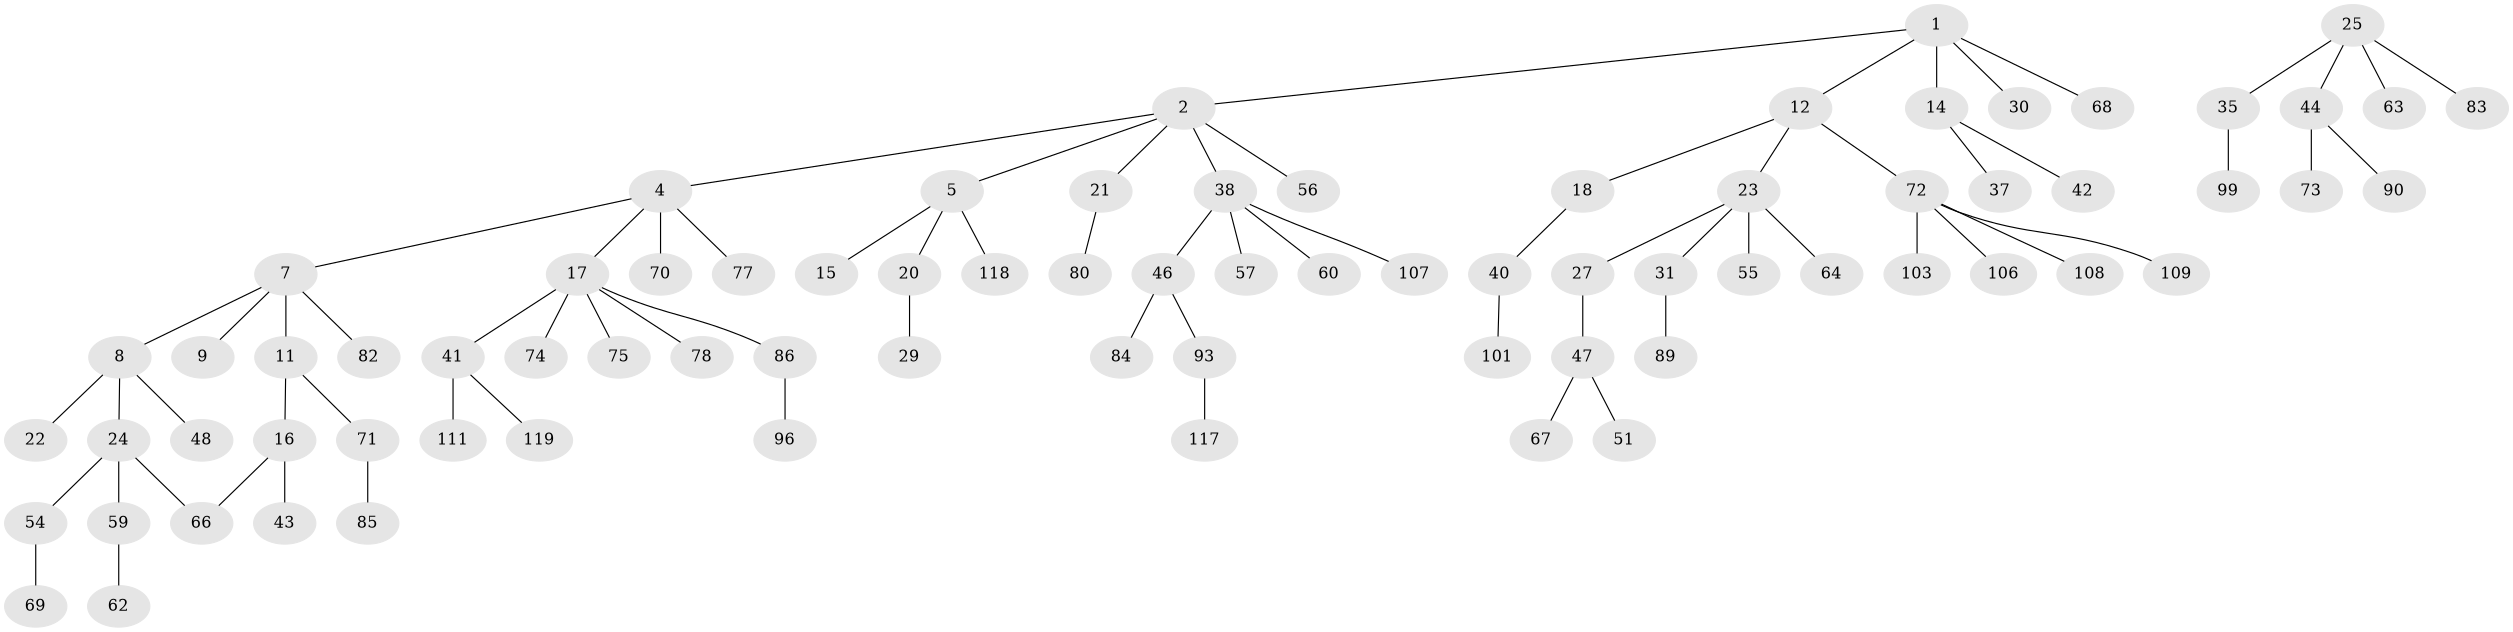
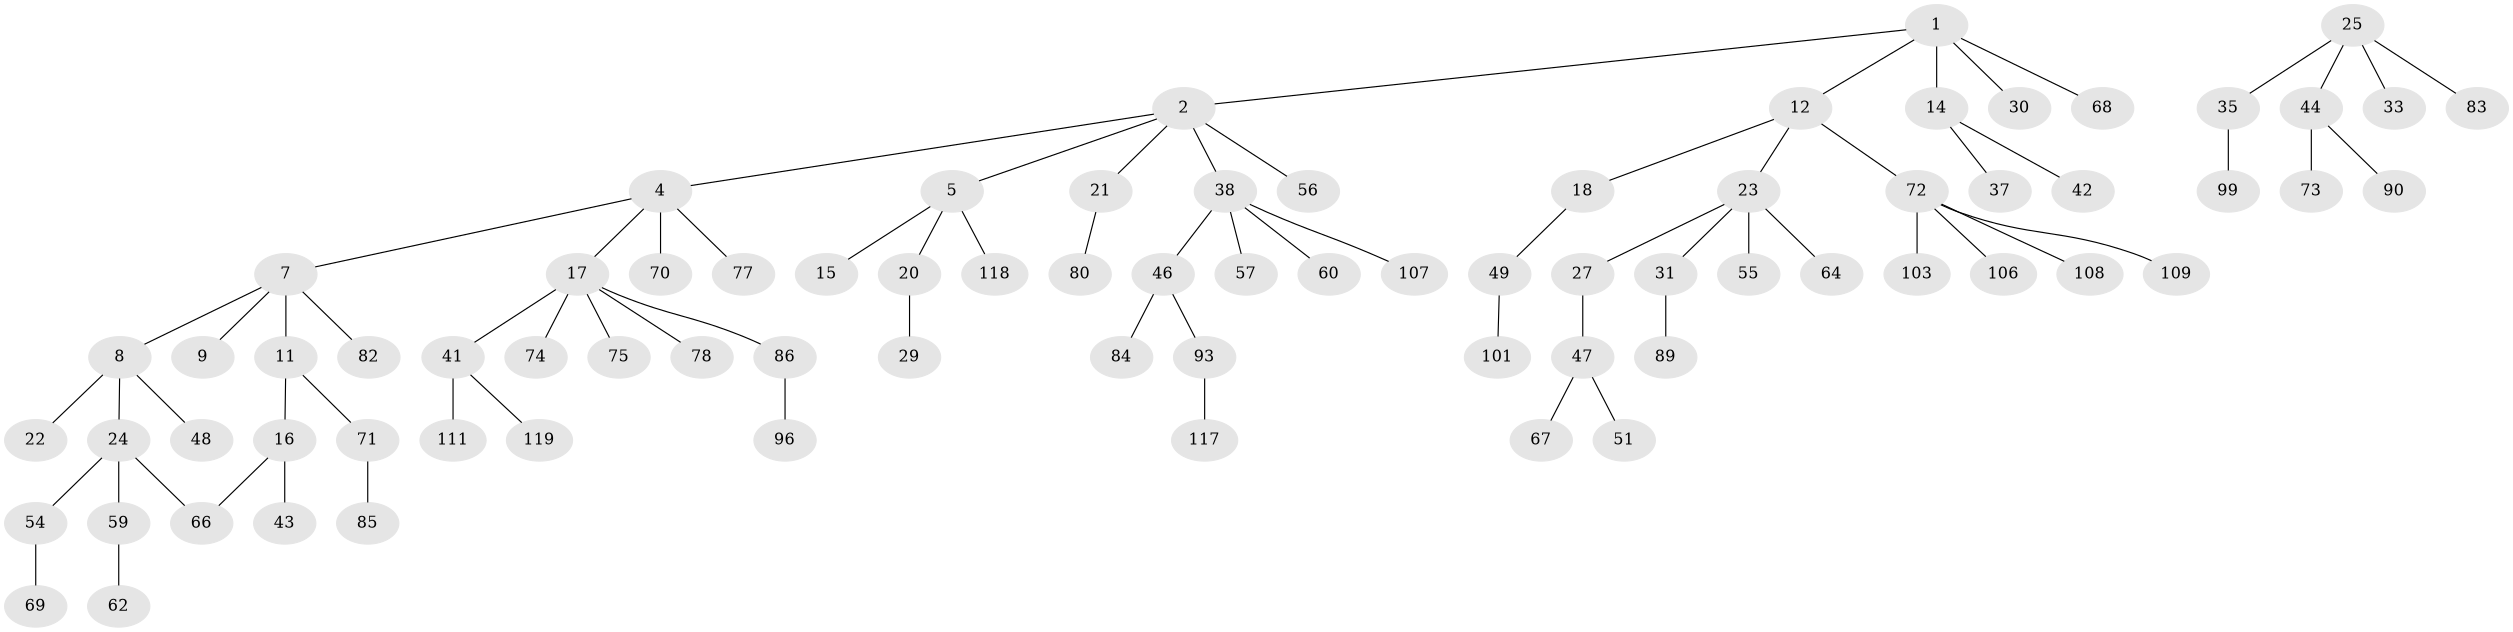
node "63": label "63" -> "33"
node "40": label "40" -> "49"
